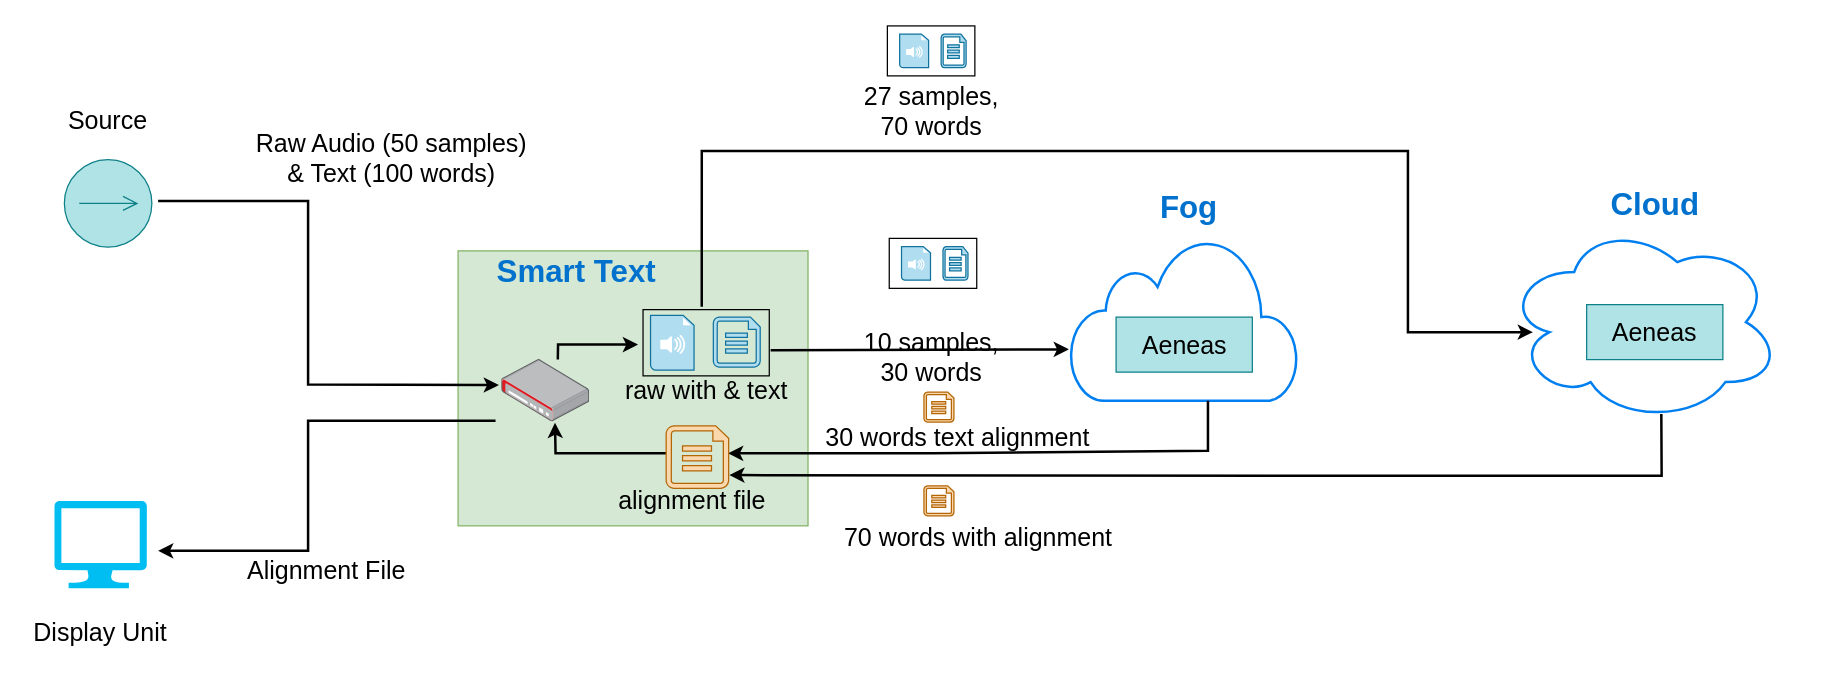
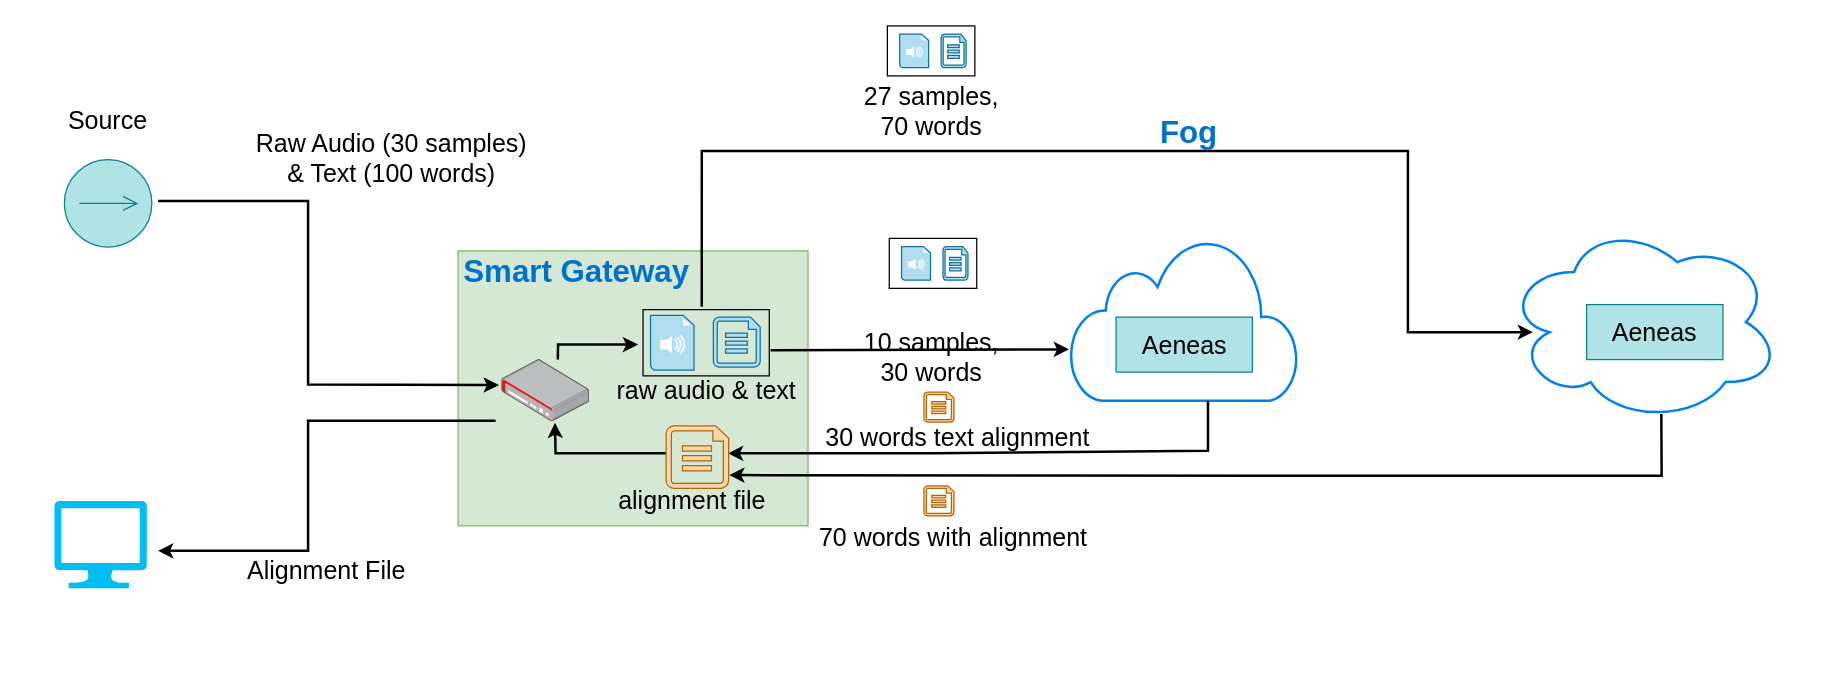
node "Raw Audio (50 samples) & Text (100 words)": label "Raw Audio (50 samples) & Text (100 words)" -> "Raw Audio (30 samples) & Text (100 words)"
node "Cloud": removed
node "Fog": moved (1189, 206) -> (1189, 131)
node "Smart Text": label "Smart Text" -> "Smart Gateway"
node "raw with & text": label "raw with & text" -> "raw audio & text"
node "70 words with alignment": moved (979, 538) -> (954, 538)
node "Display Unit": removed
